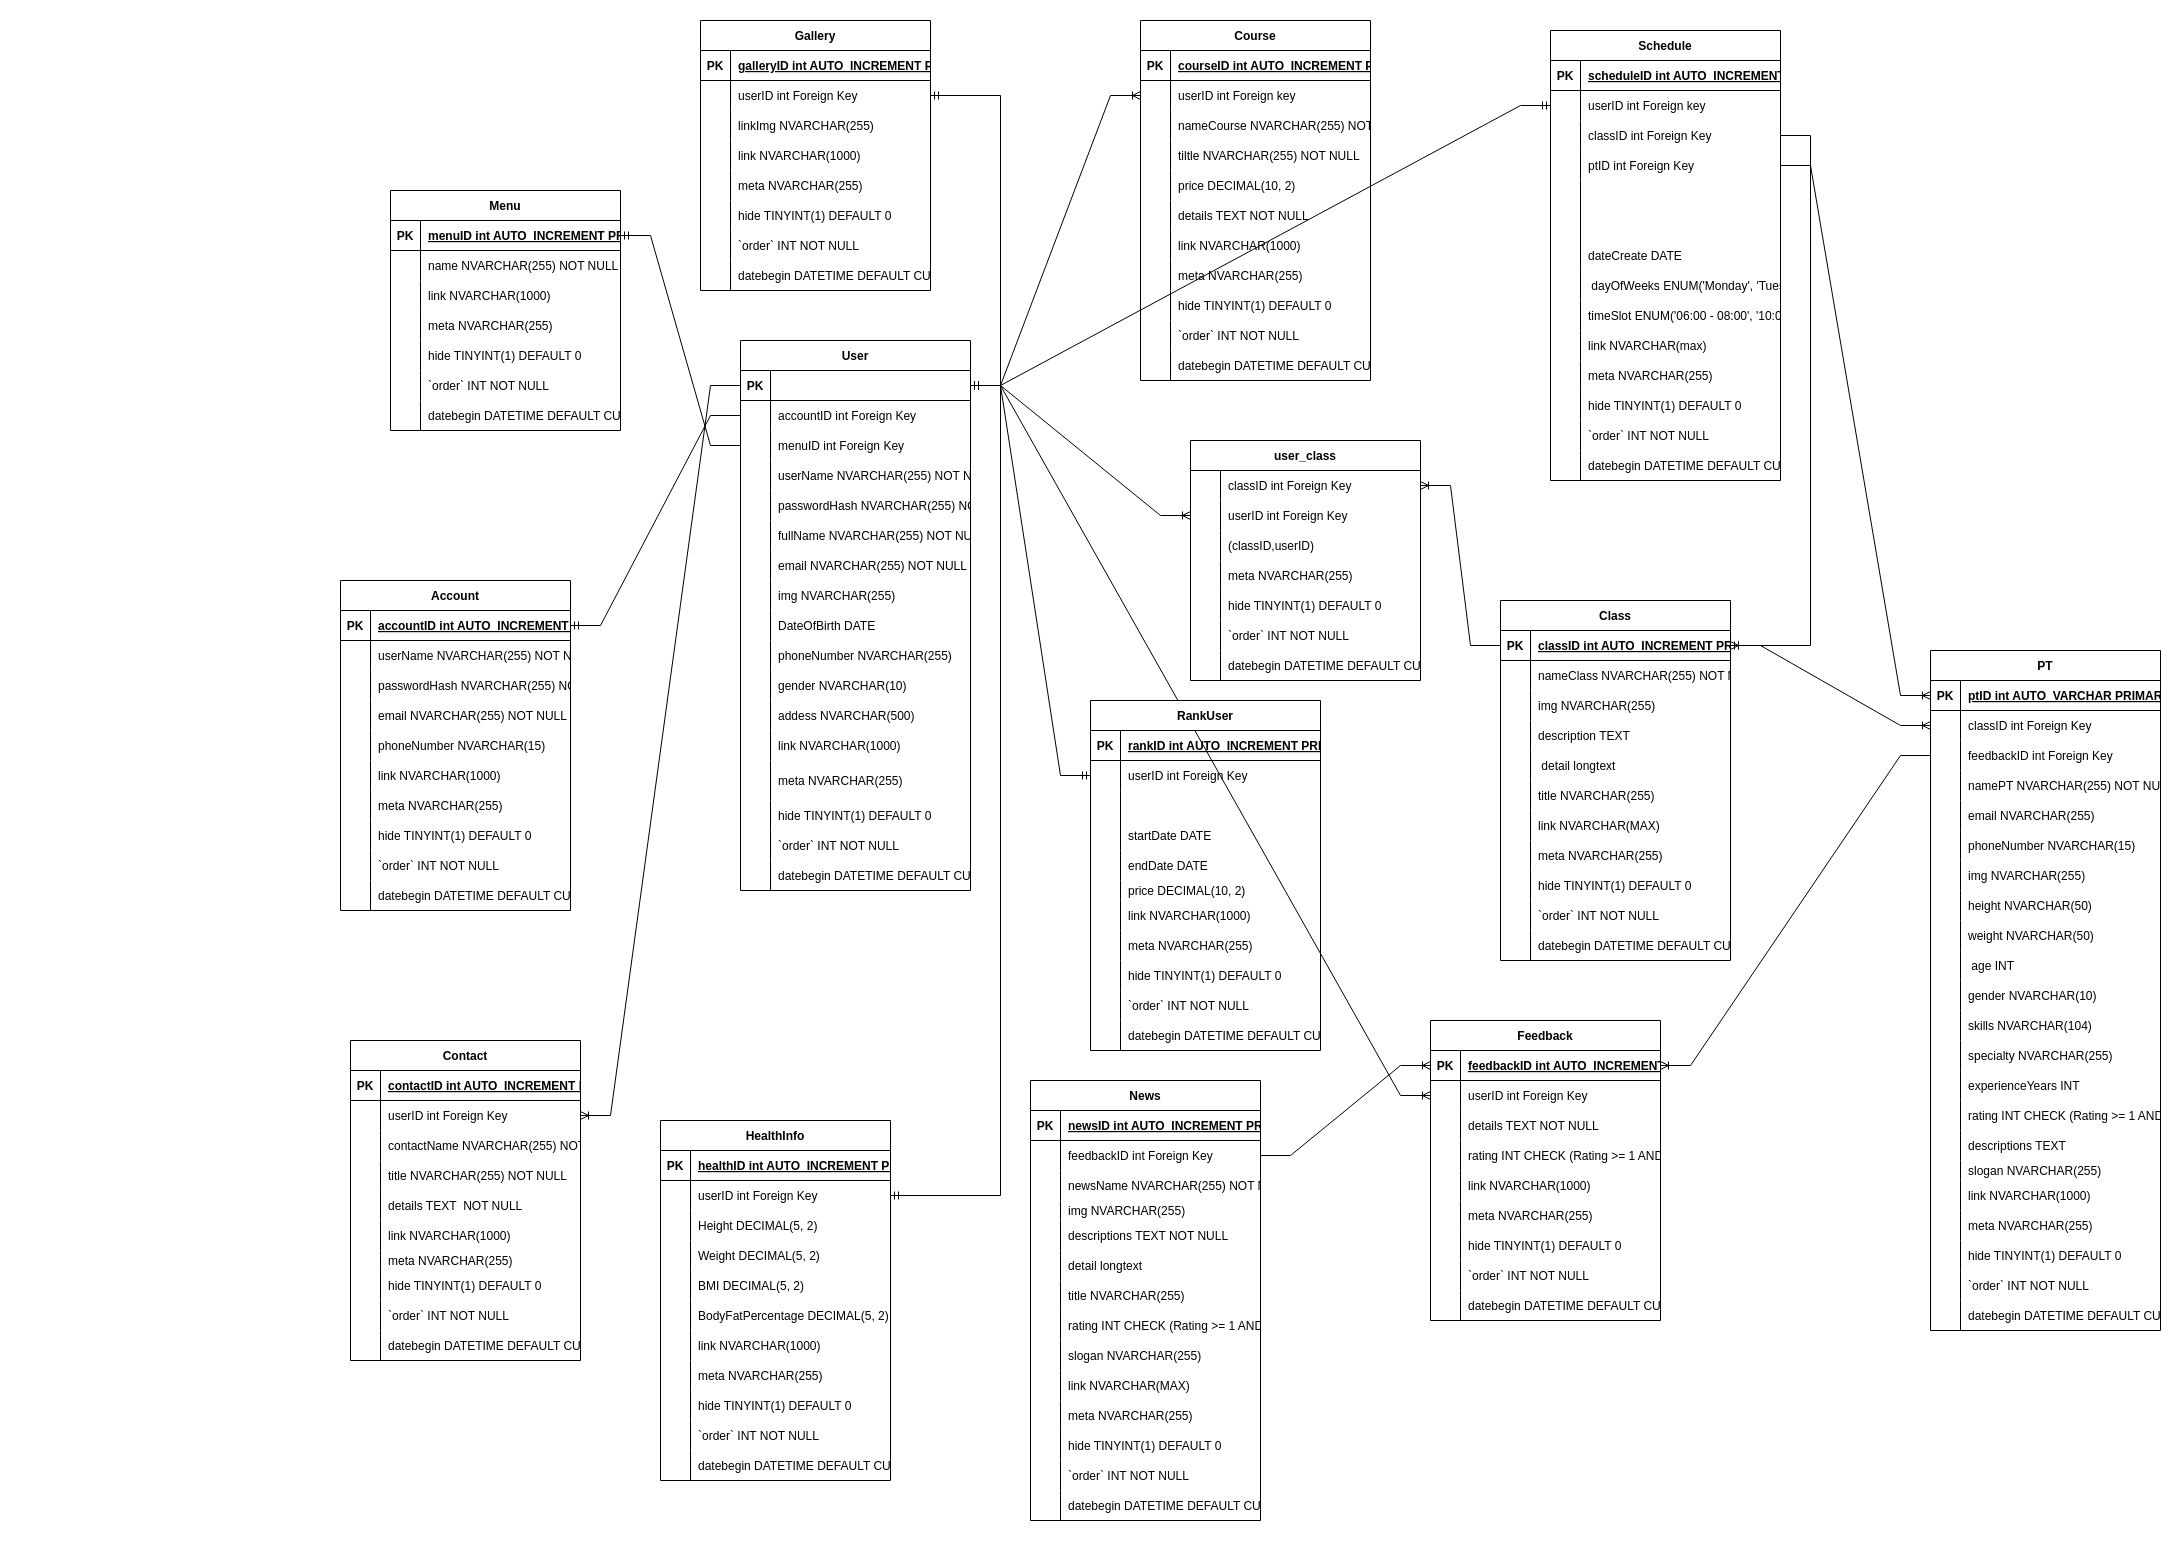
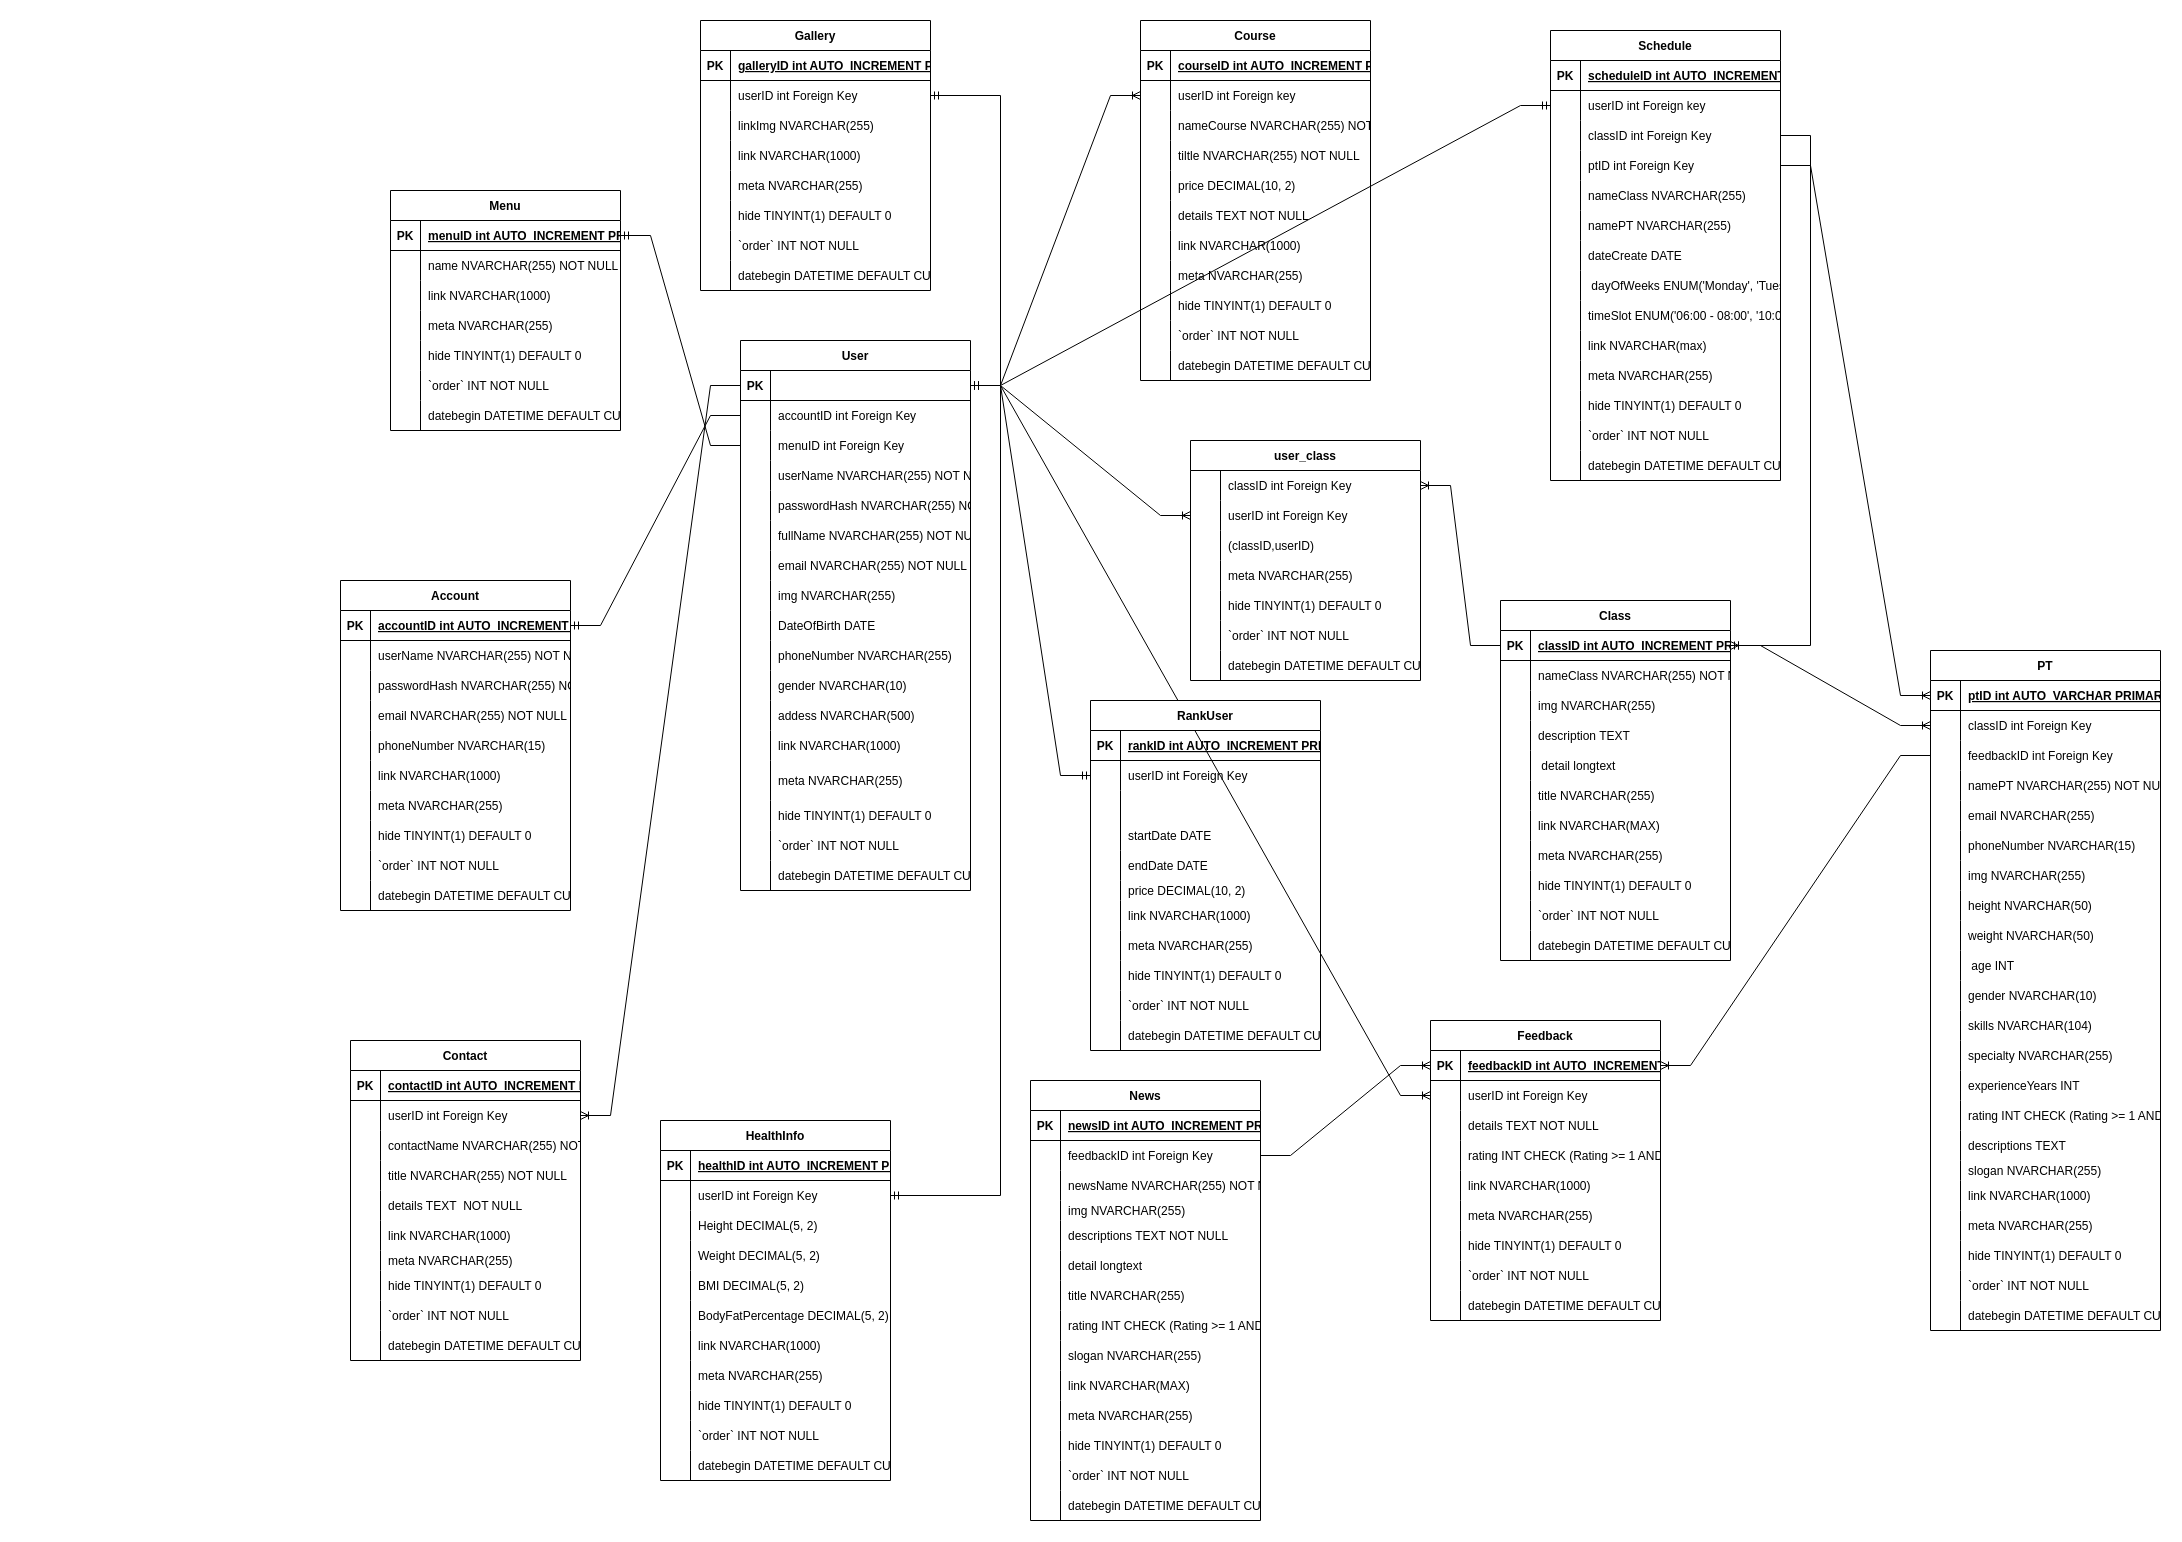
node "nameClass NVARCHAR(255)": added
node "namePT NVARCHAR(255)": added
